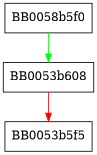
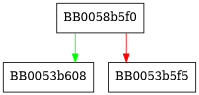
edge "BB0053b608" -> "BB0053b5f5": now "BB0058b5f0" -> "BB0053b5f5"
